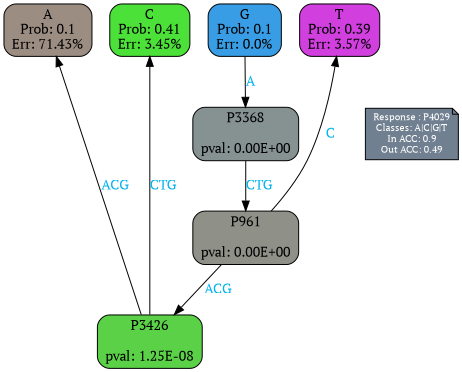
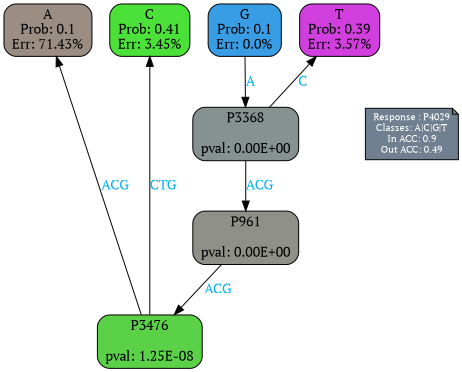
edge "P961 pval: 0.00E+00" -> "T Prob: 0.39 Err: 3.57%": now "P3368 pval: 0.00E+00" -> "T Prob: 0.39 Err: 3.57%"
edge "P3368 pval: 0.00E+00" -> "P961 pval: 0.00E+00": label "CTG" -> "ACG"
node "P3426 pval: 1.25E-08": label "P3426 pval: 1.25E-08" -> "P3476 pval: 1.25E-08"
